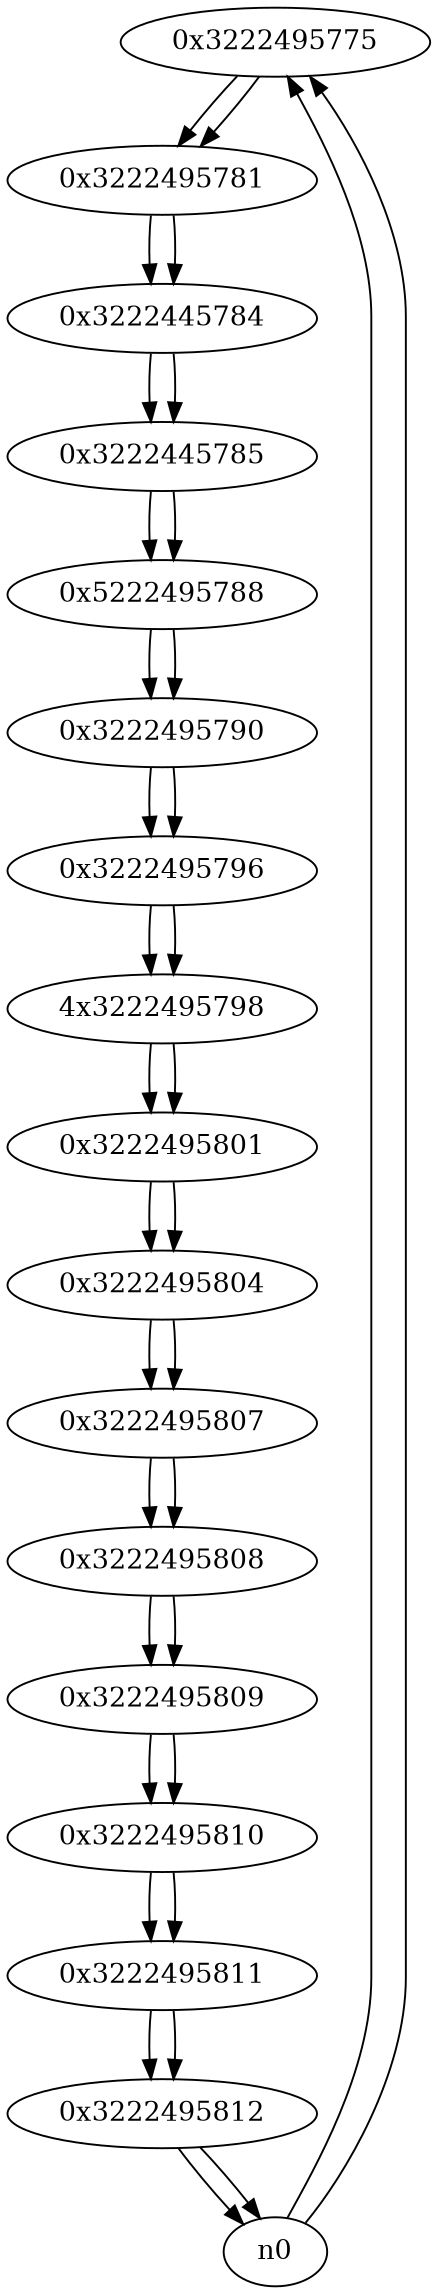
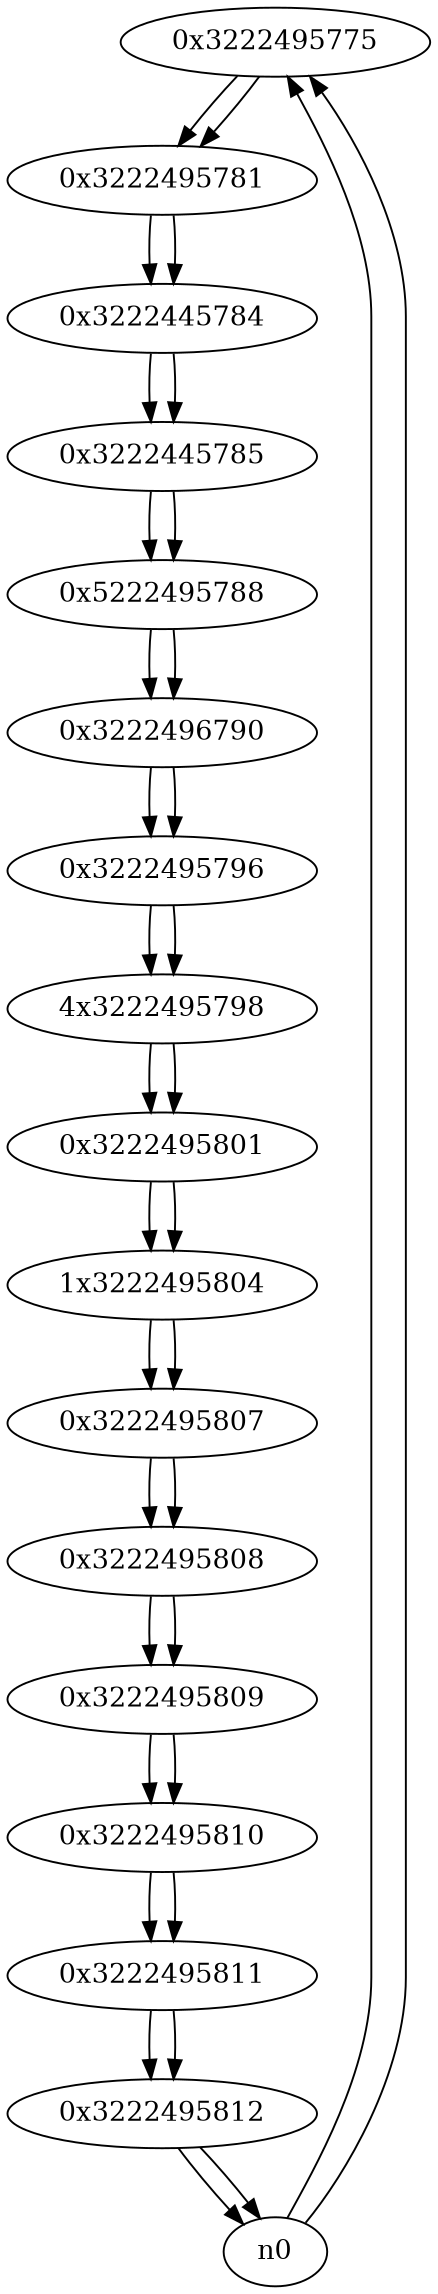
node "0x3222495790": label "0x3222495790" -> "0x3222496790"
node "0x3222495804": label "0x3222495804" -> "1x3222495804"
